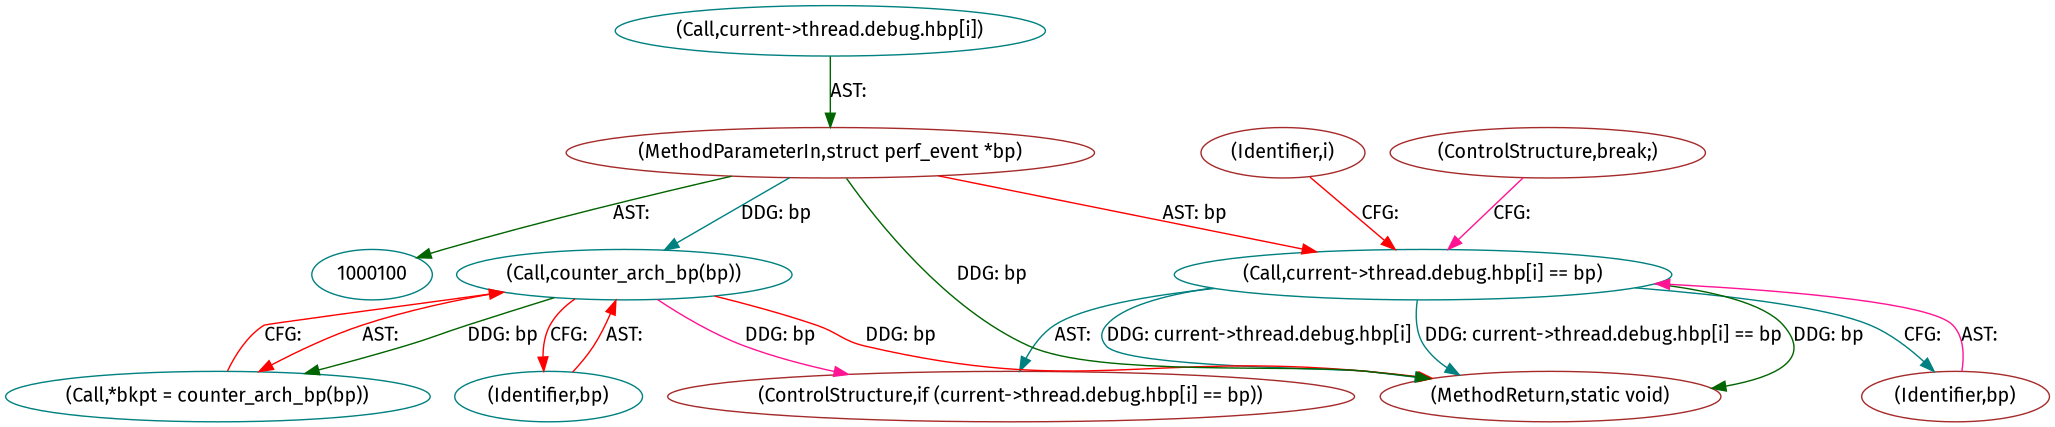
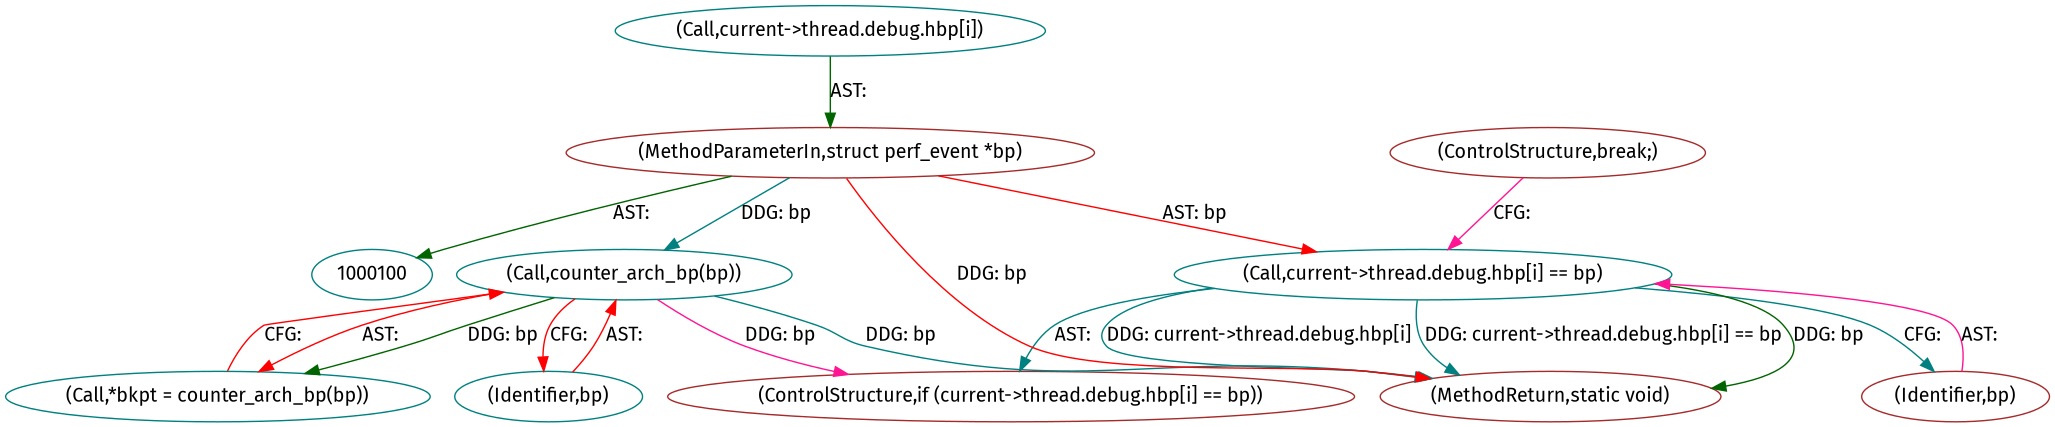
node "(Identifier,i)": removed
edge "(MethodParameterIn,struct perf_event *bp)" -> "(MethodReturn,static void)": color darkgreen -> red
edge "(Call,counter_arch_bp(bp))" -> "(MethodReturn,static void)": color red -> teal
